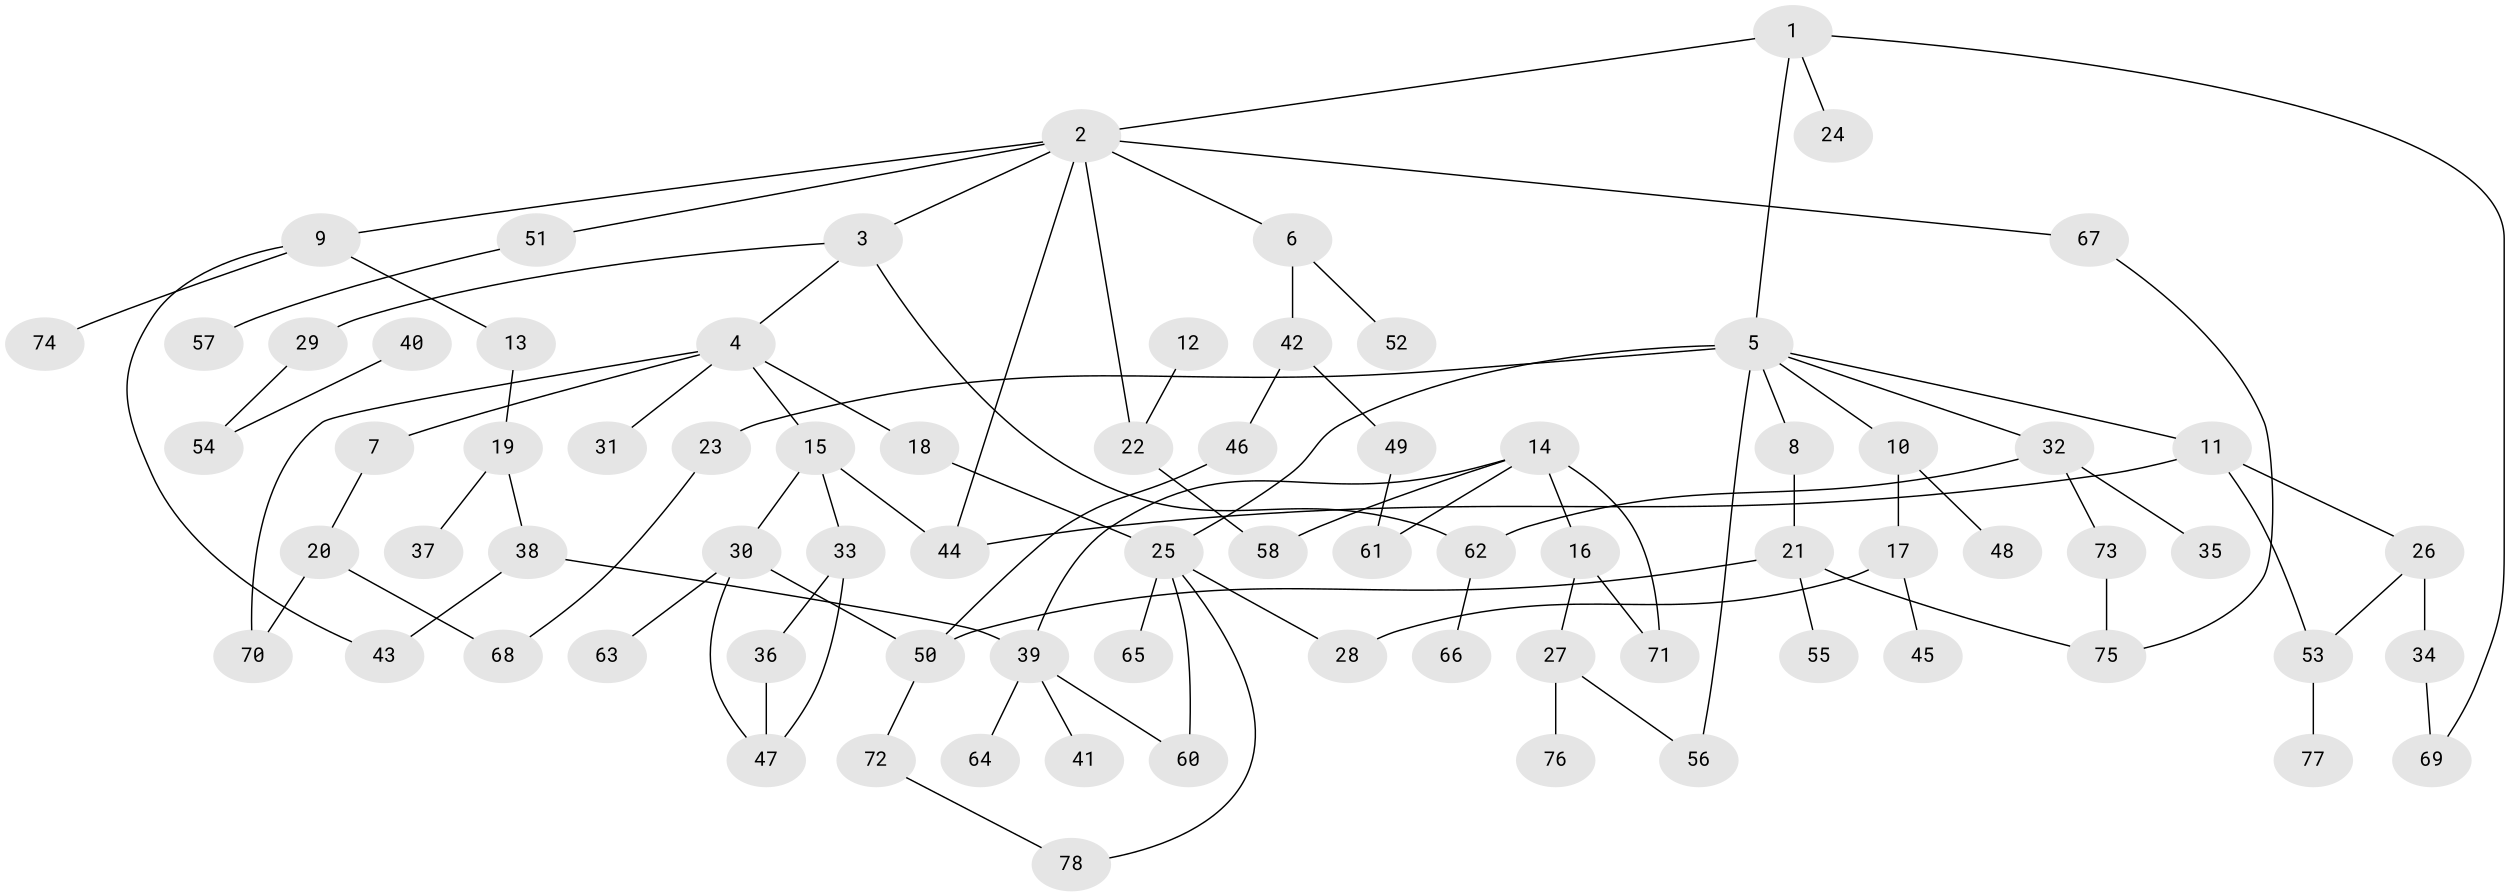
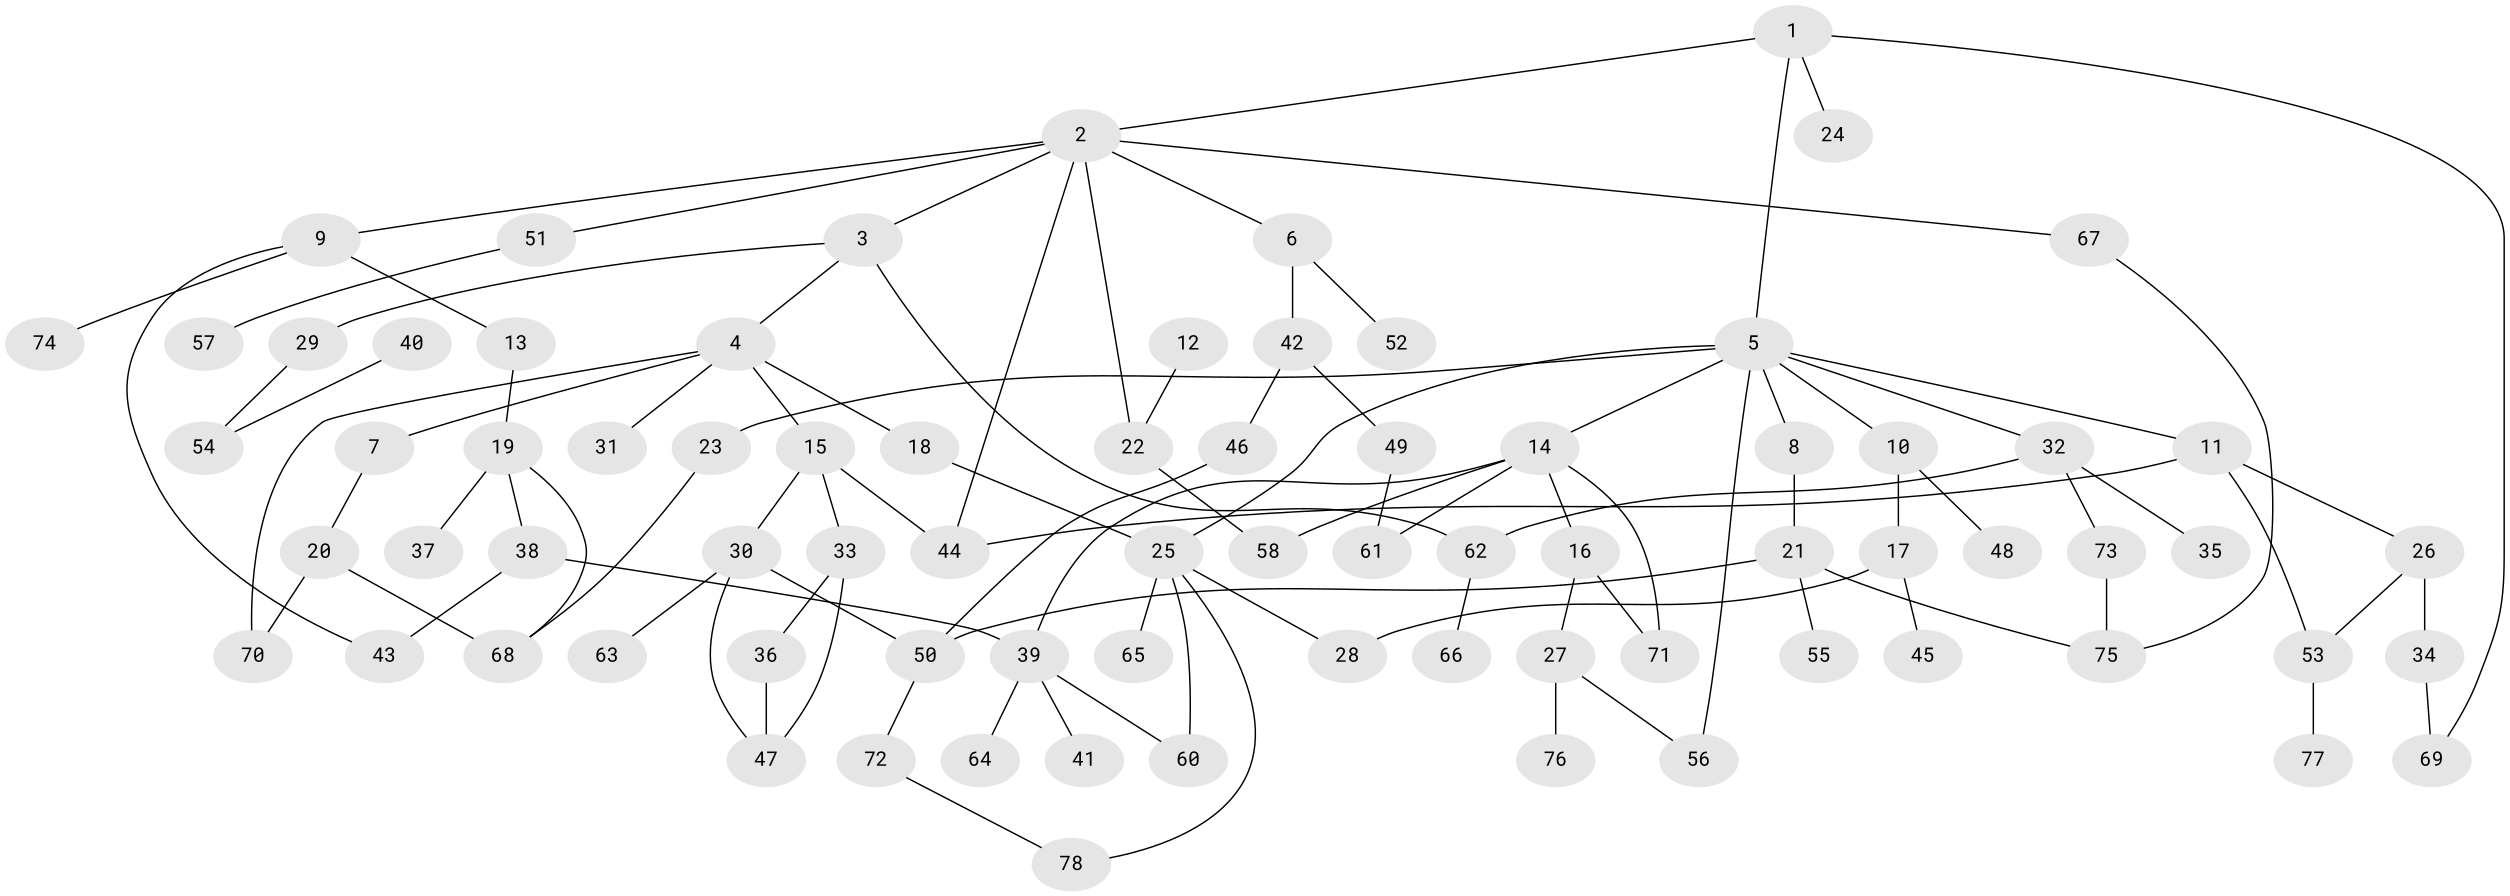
edge "5" -- "14": added
edge "19" -- "68": added
